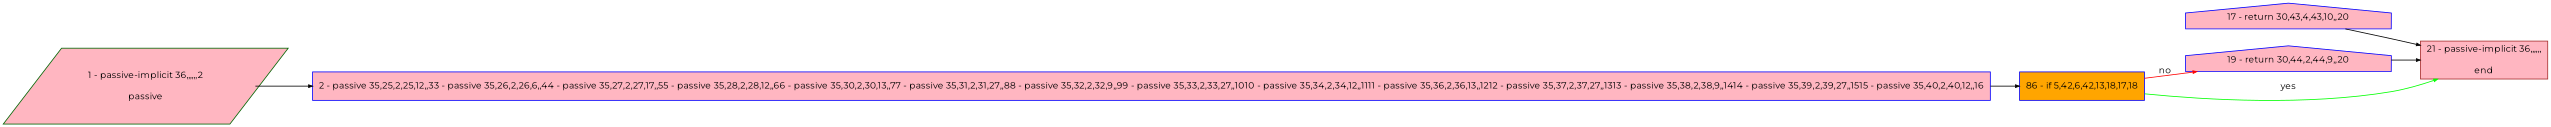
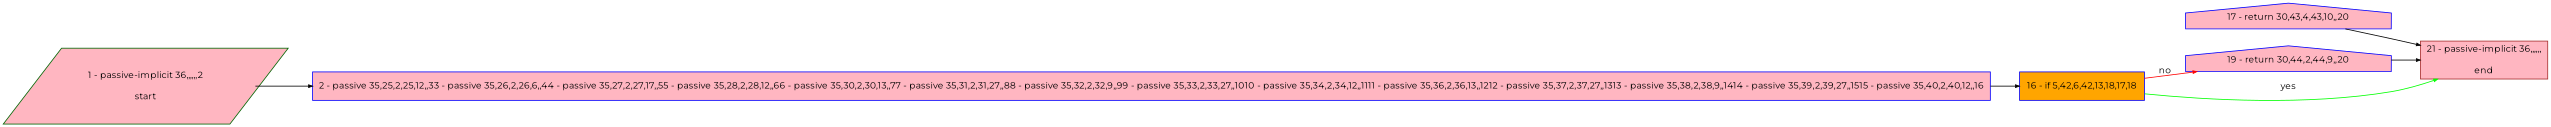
node "1 - passive-implicit 36,,,,,,2 passive": label "1 - passive-implicit 36,,,,,,2 passive" -> "1 - passive-implicit 36,,,,,,2 start"
node "86 - if 5,42,6,42,13,18,17,18": label "86 - if 5,42,6,42,13,18,17,18" -> "16 - if 5,42,6,42,13,18,17,18"
